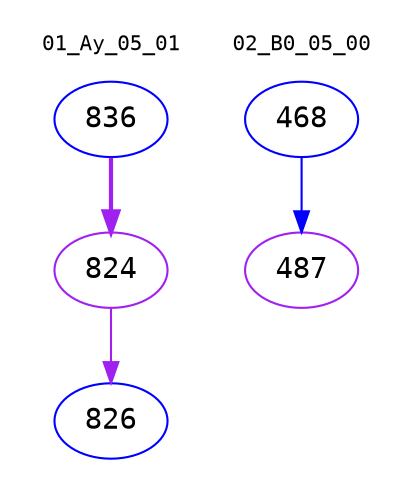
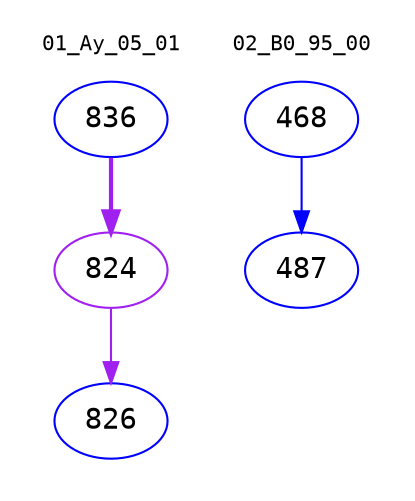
cluster "02_B0_05_00": label "02_B0_05_00" -> "02_B0_95_00"
node "487": color purple -> blue
